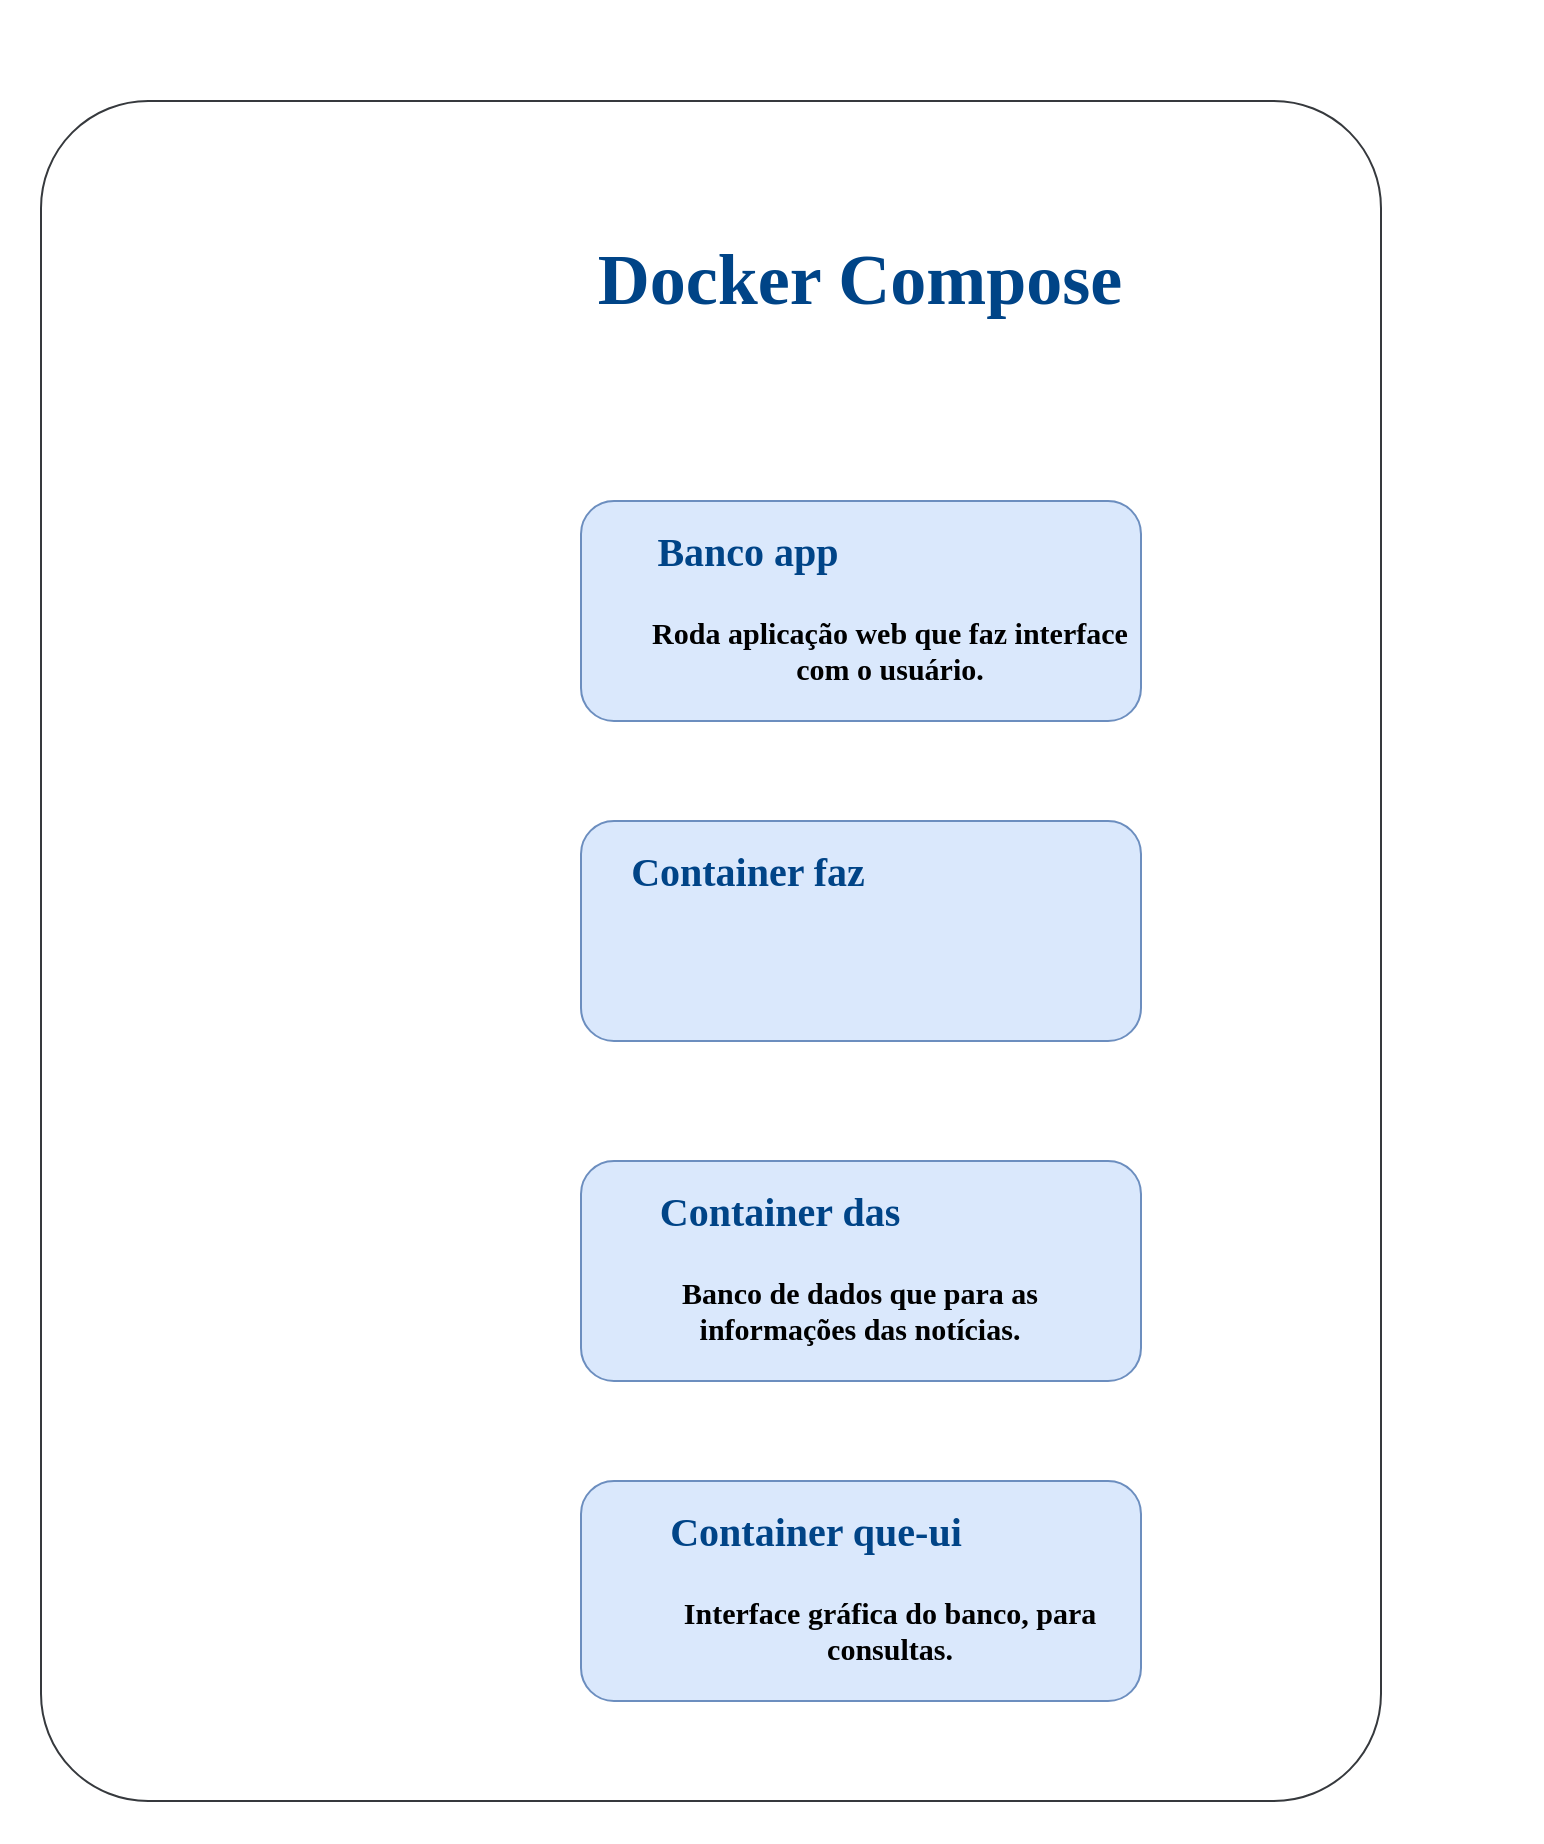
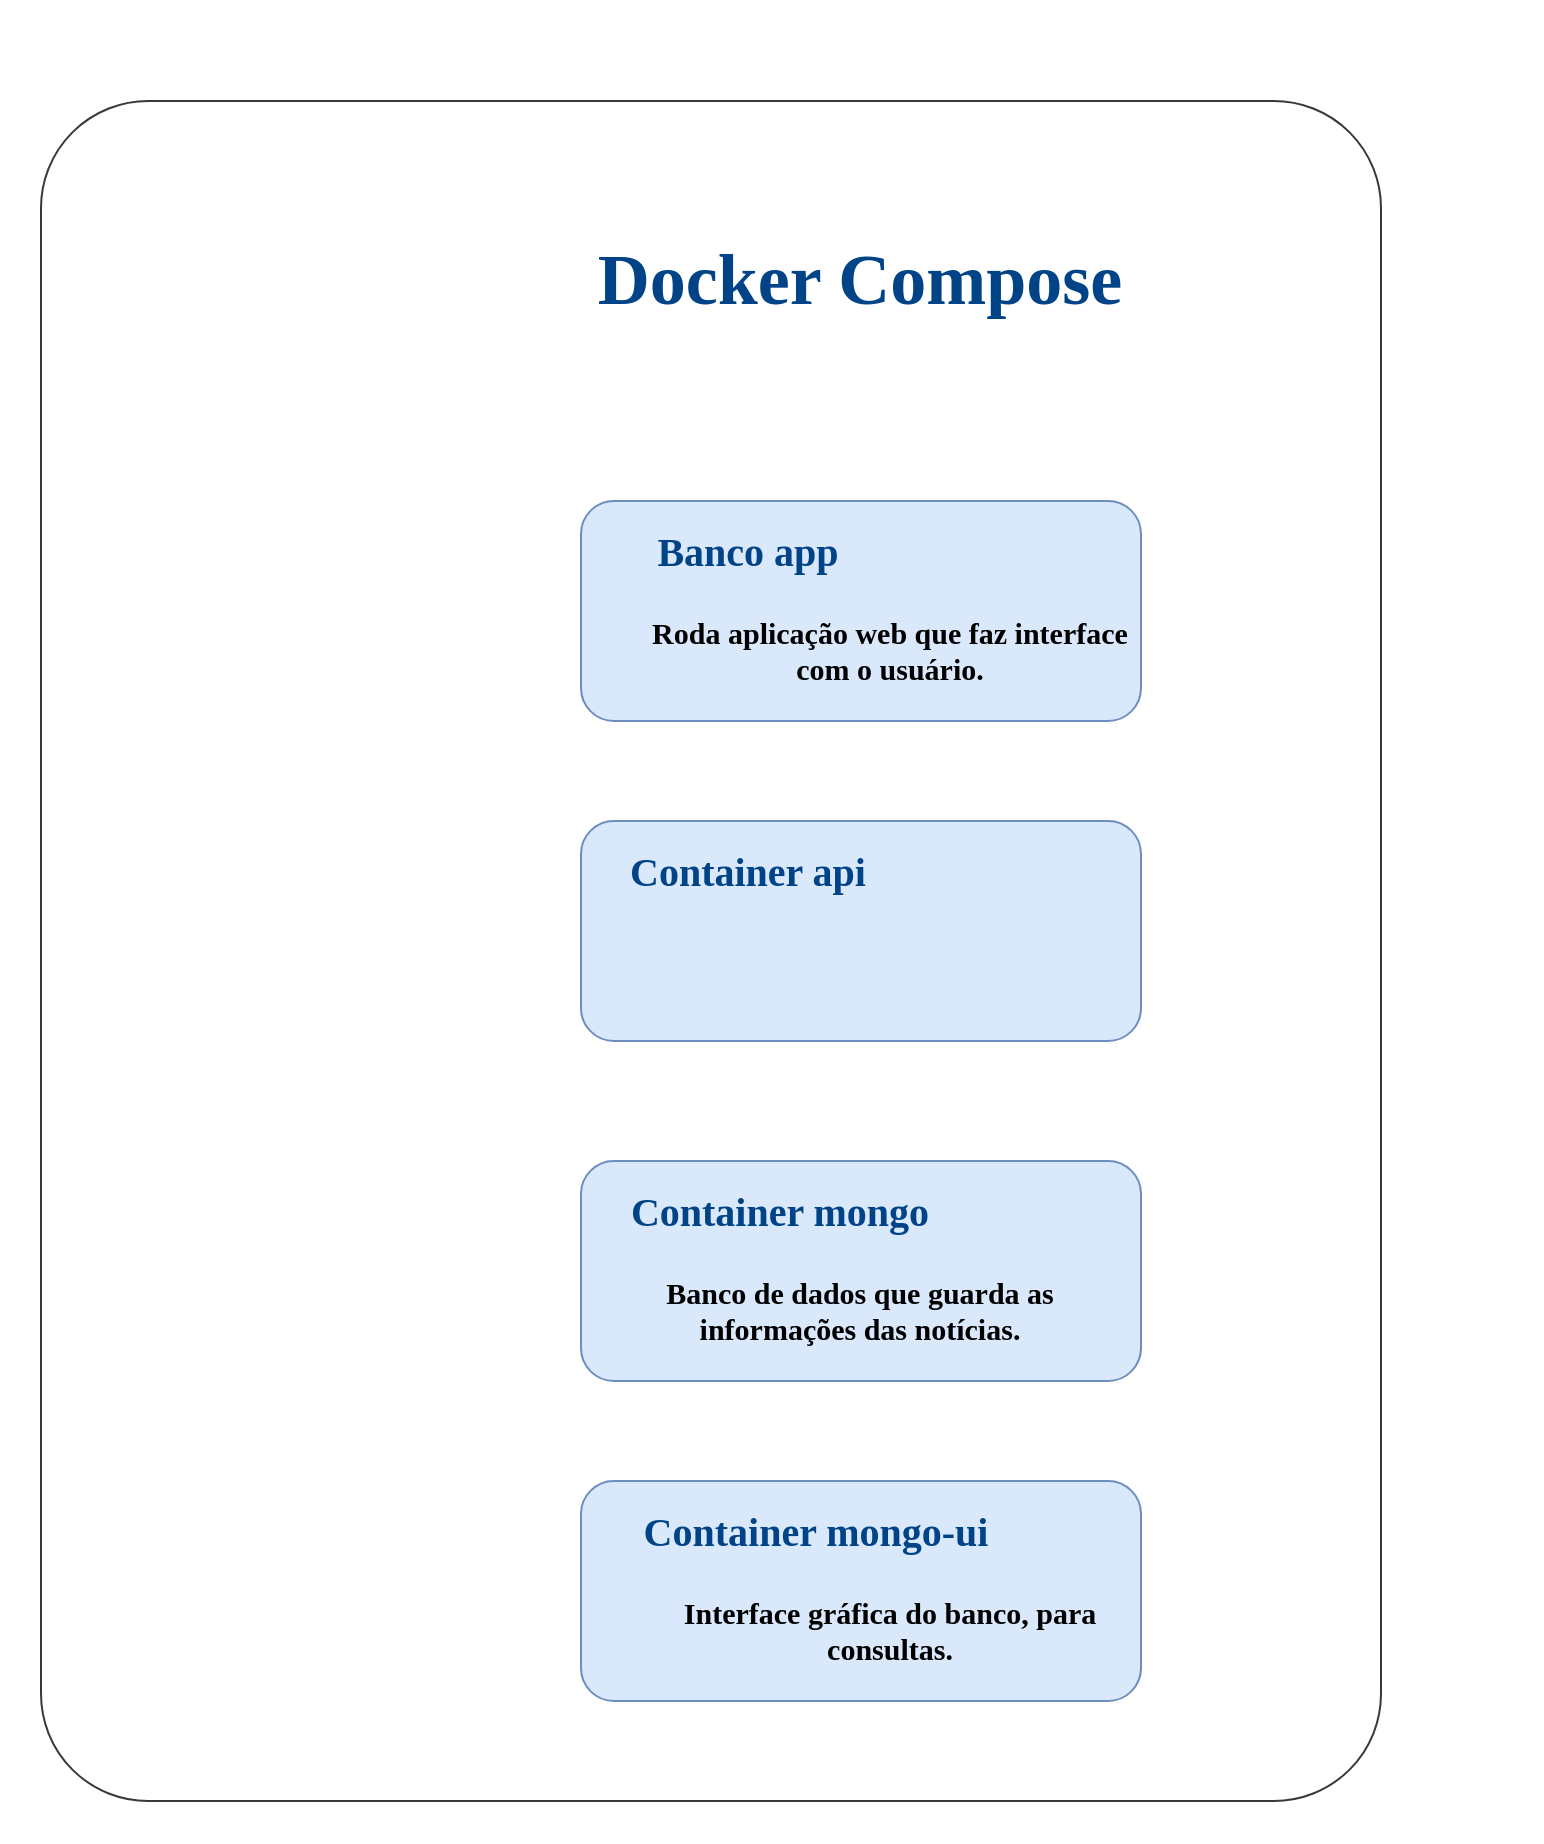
node "Container faz": label "Container faz" -> "Container api"
node "Container das": label "Container das" -> "Container mongo"
node "Banco de dados que para as informações das notícias.": label "Banco de dados que para as informações das notícias." -> "Banco de dados que guarda as informações das notícias."
node "Container que-ui": label "Container que-ui" -> "Container mongo-ui"
